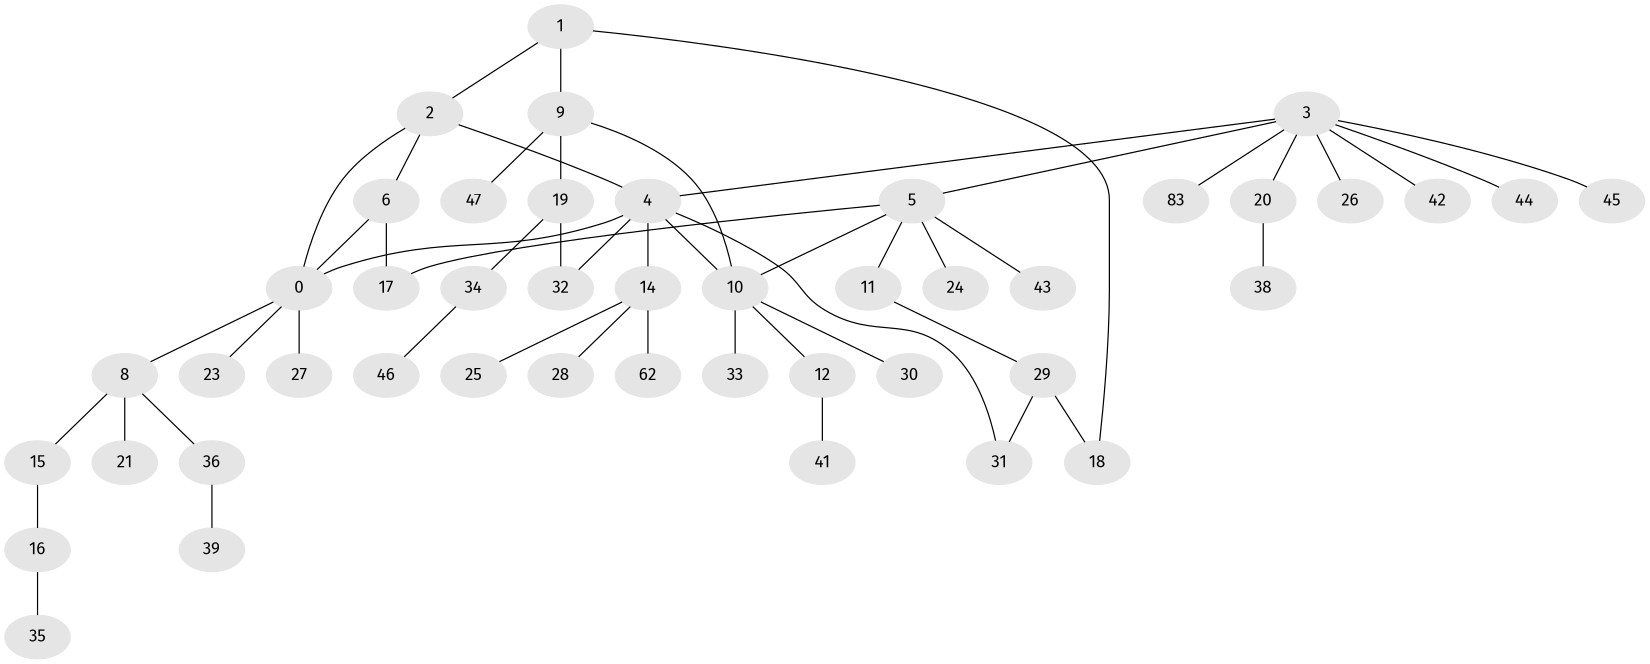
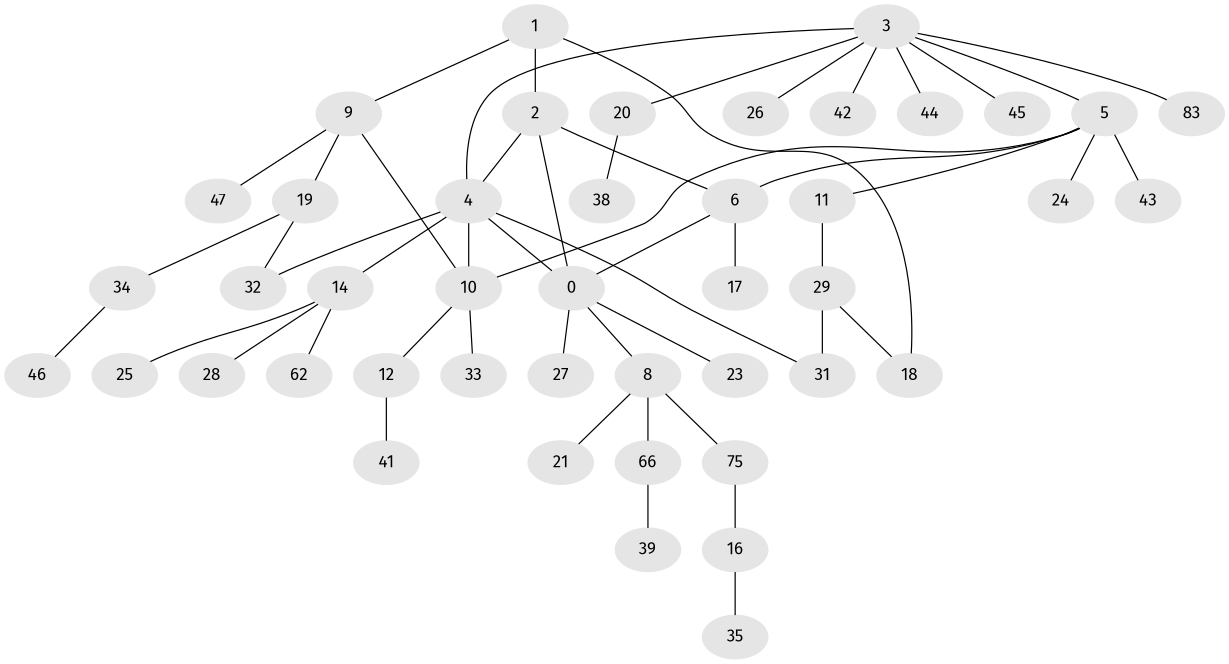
edge "5" -- "17": now "5" -- "6"
node "30": removed
node "15": label "15" -> "75"
node "36": label "36" -> "66"
